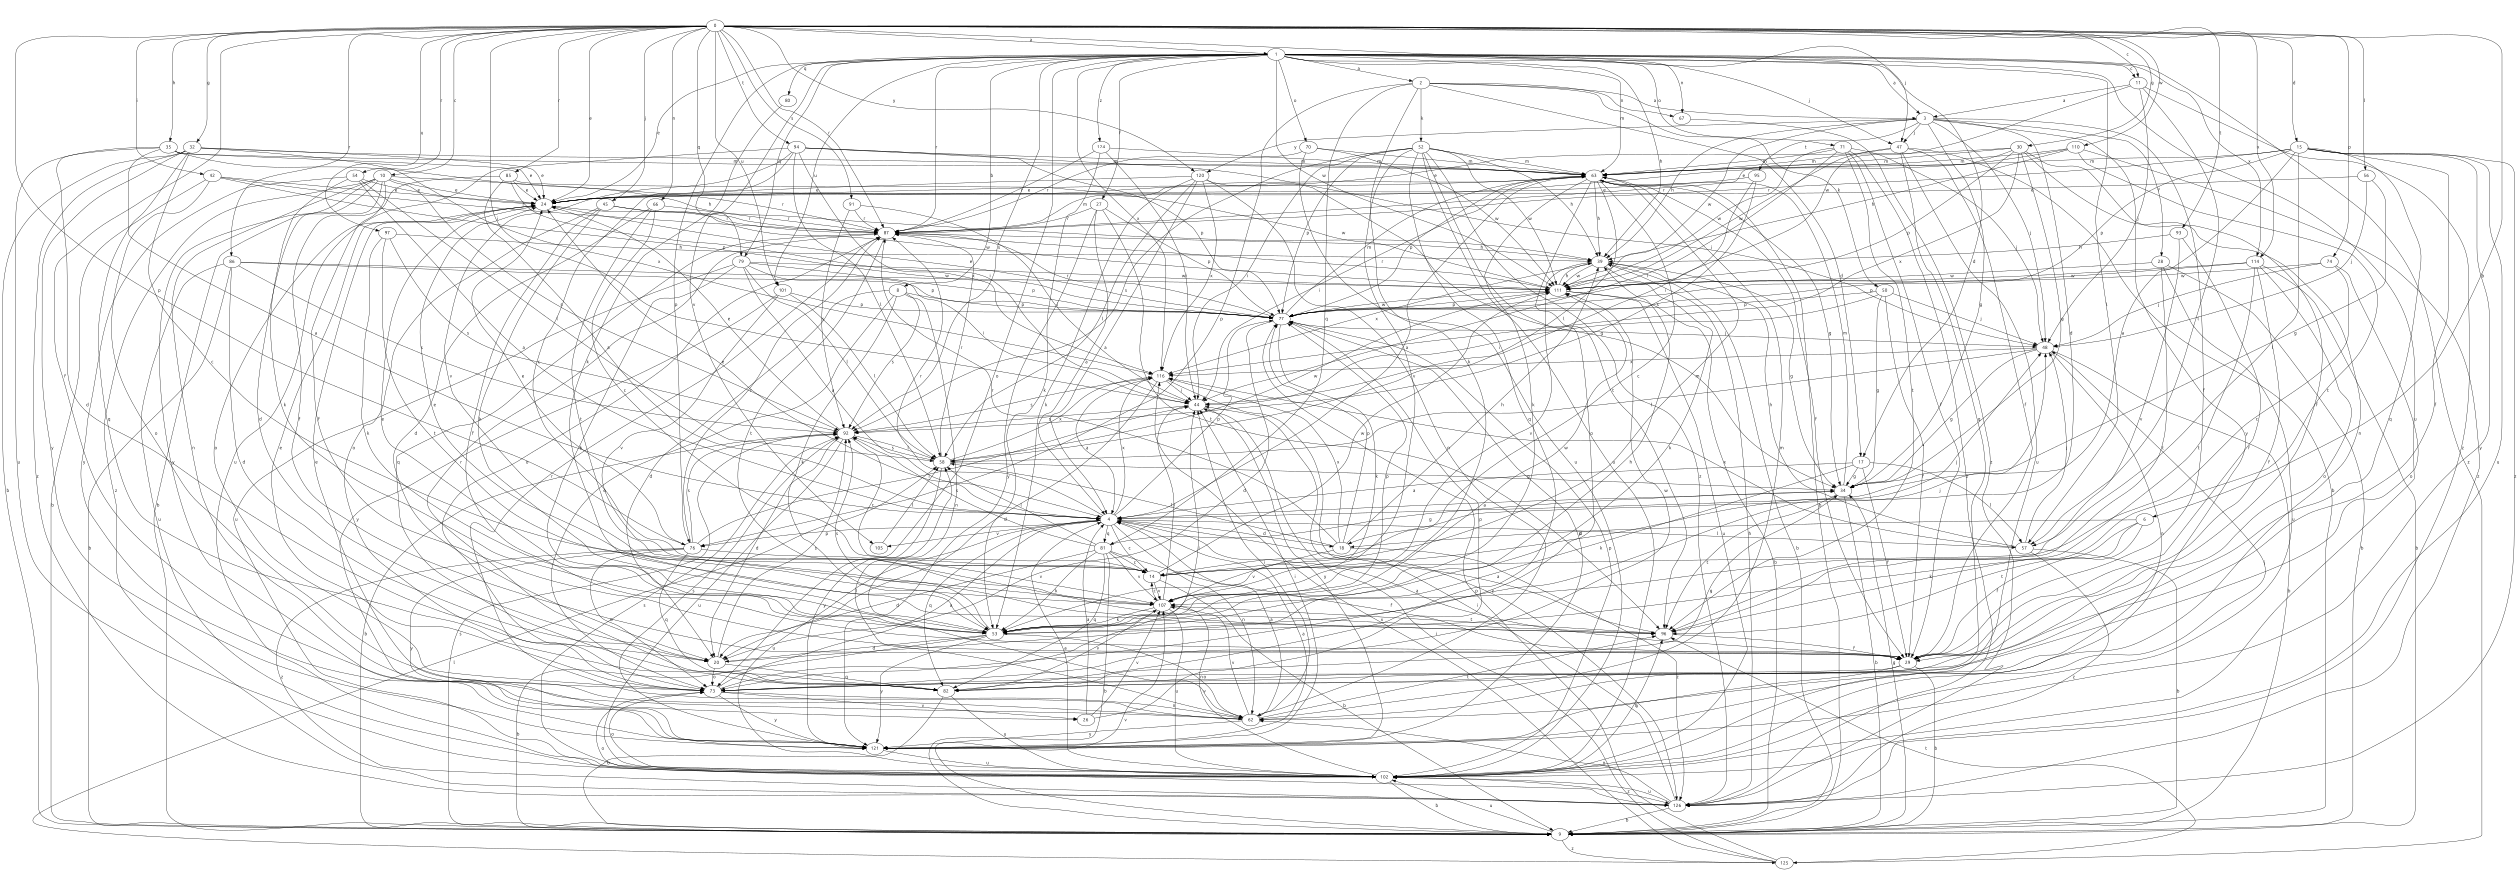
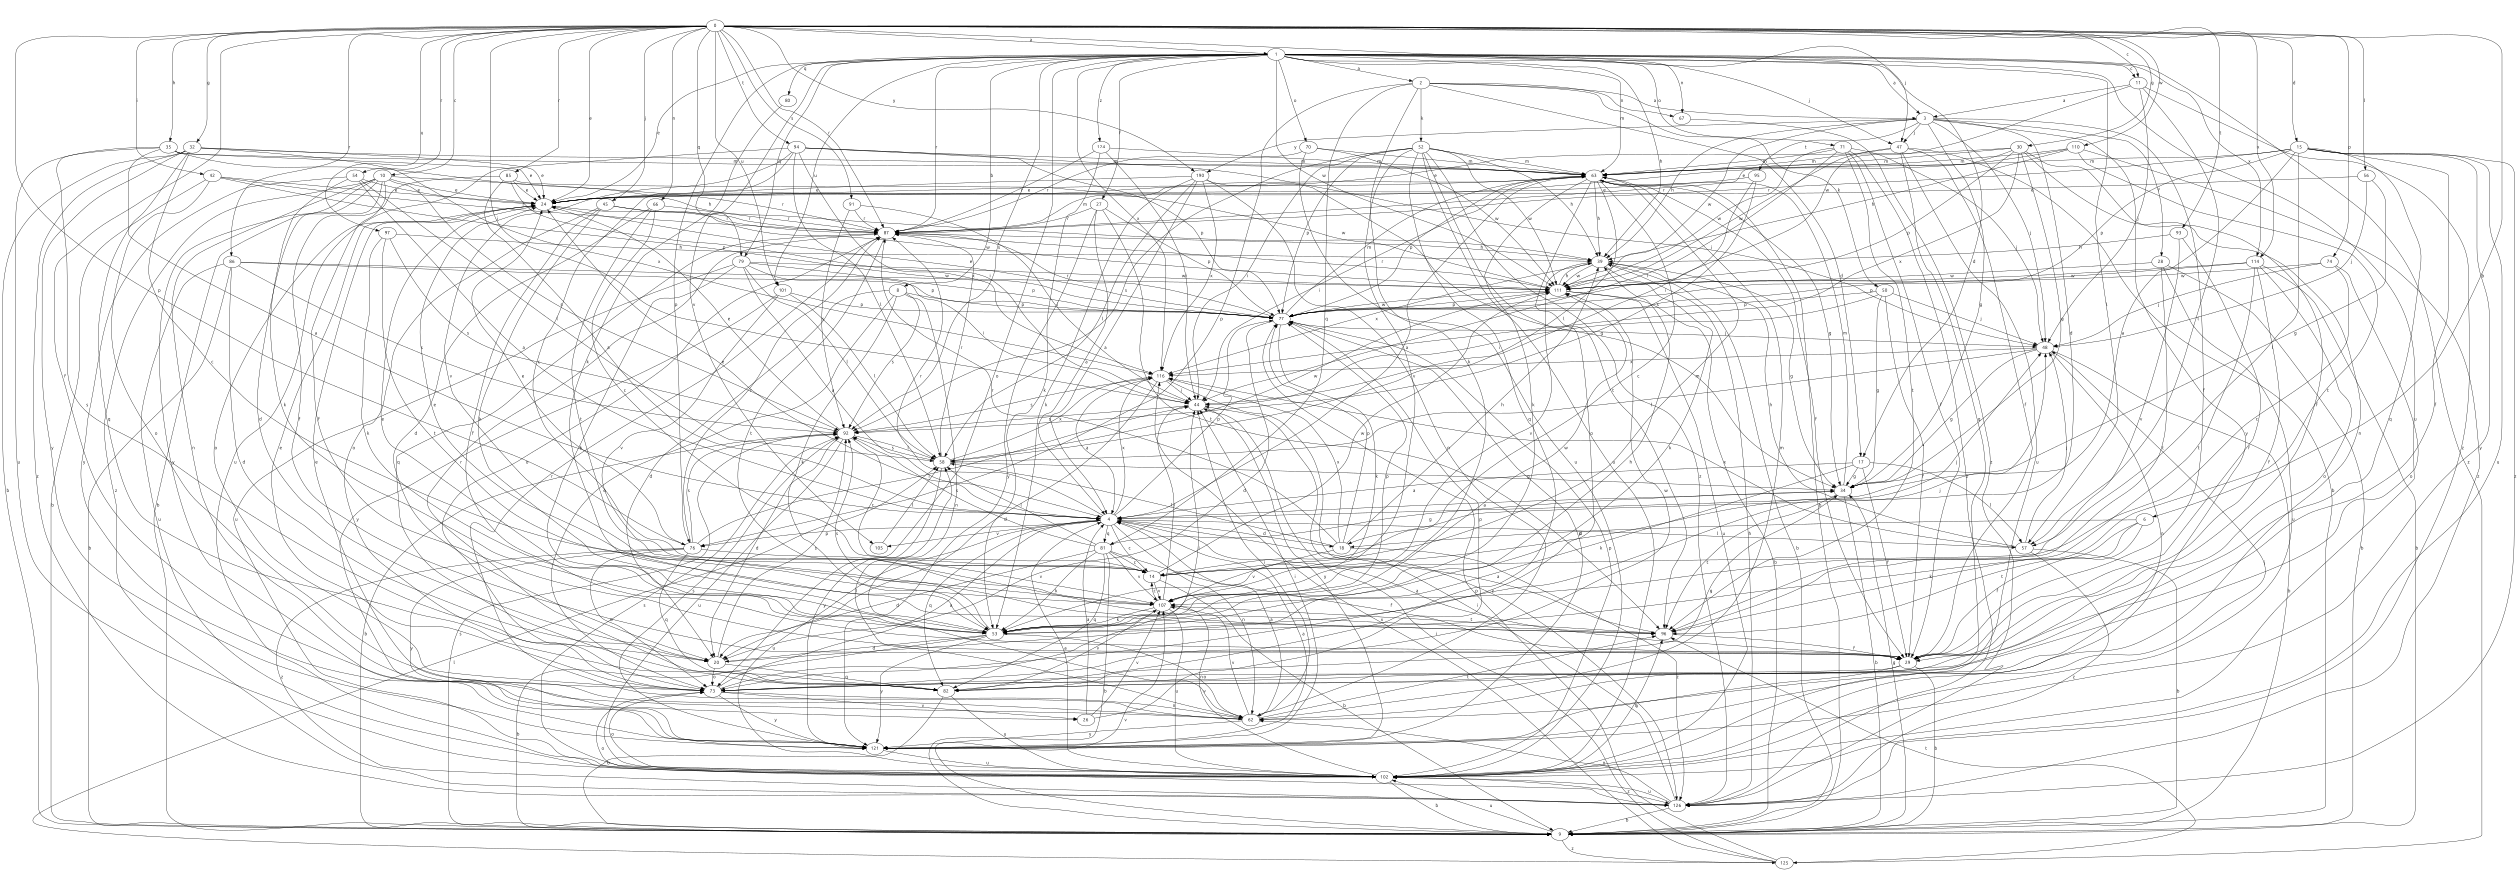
node "120": label "120" -> "190"
edge "35" -> "20": label "d" -> "s"
